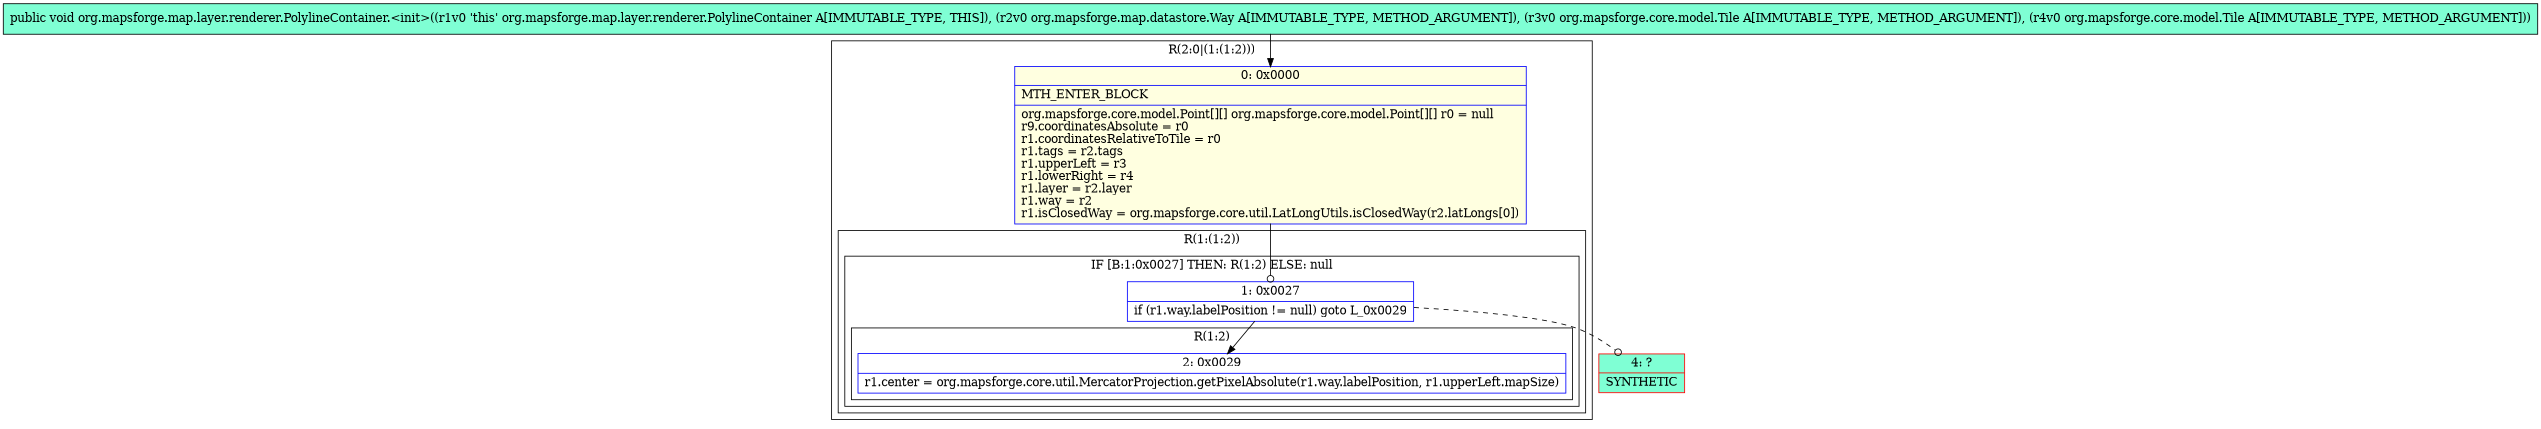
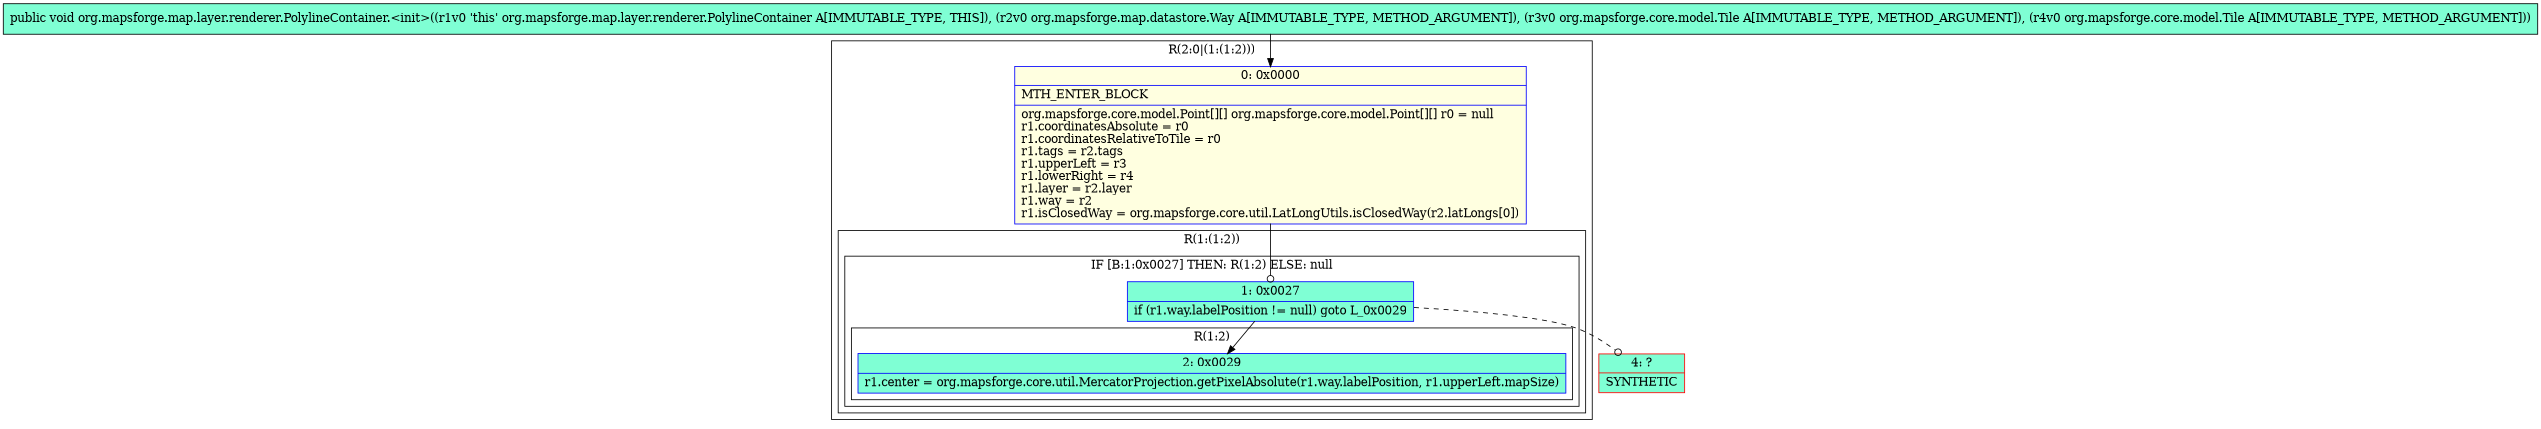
node "0: 0x0000": text "r9.coordinatesAbsolute = r0" -> "r1.coordinatesAbsolute = r0"
node "1: 0x0027": fillcolor white -> aquamarine
node "2: 0x0029": fillcolor white -> aquamarine
